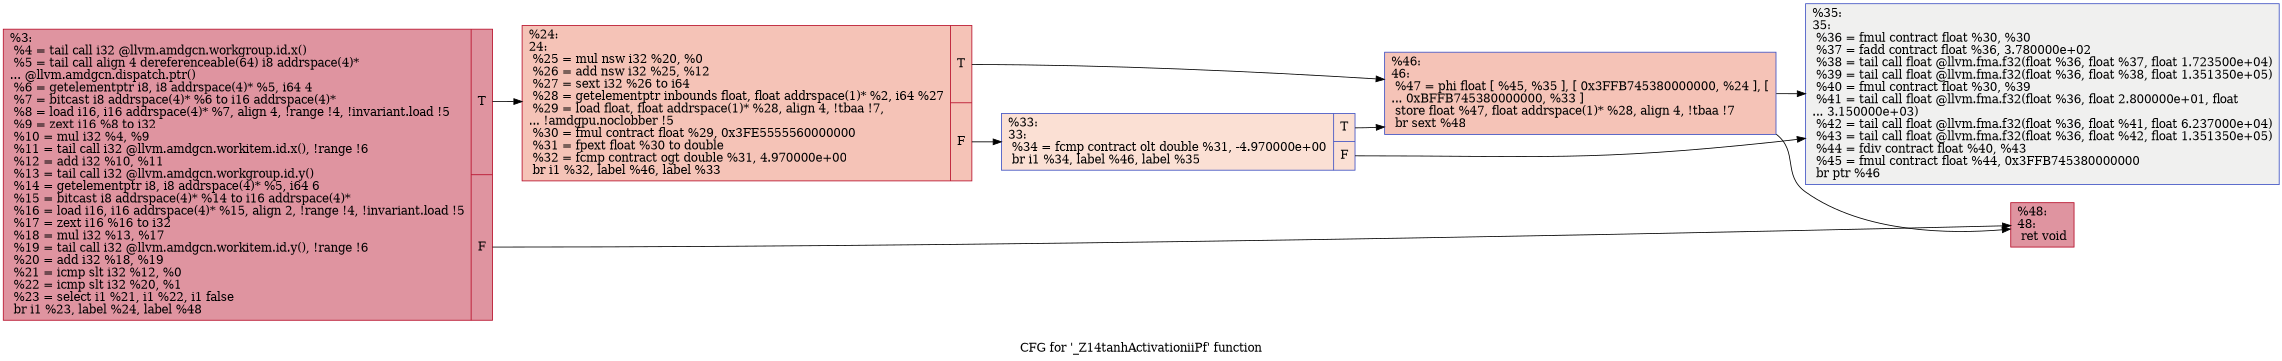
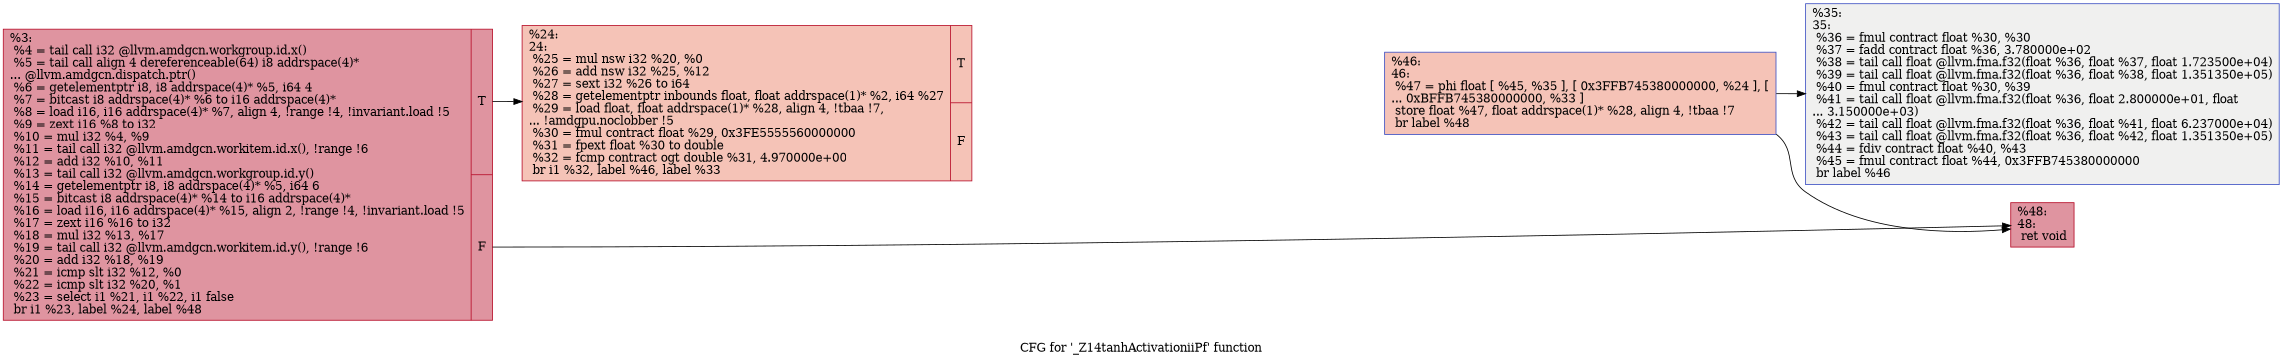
edge "%24:" -> "%46:": removed
node "%46:": text "br sext %48" -> "br label %48"
node "%33:": removed
node "%35:": text "br ptr %46" -> "br label %46"
